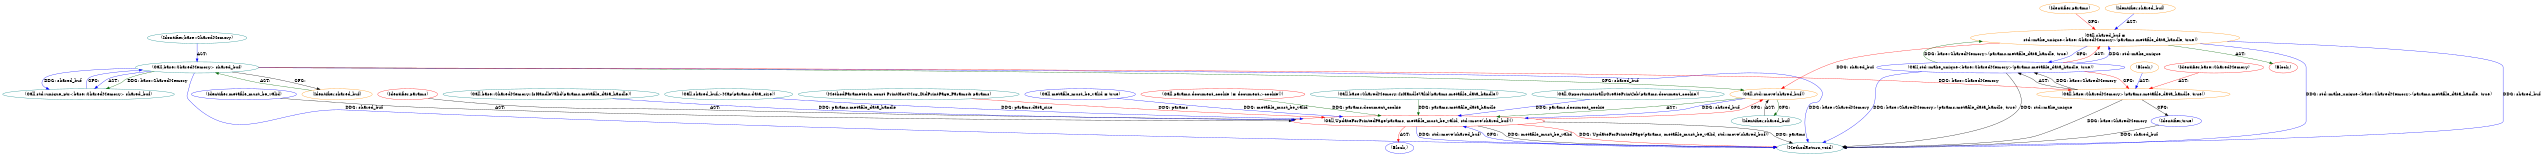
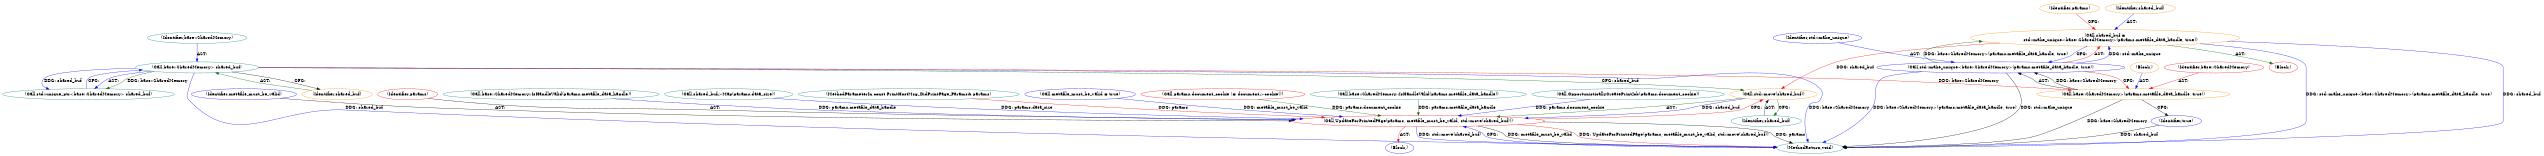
node "(Identifier,std::make_unique)": added
